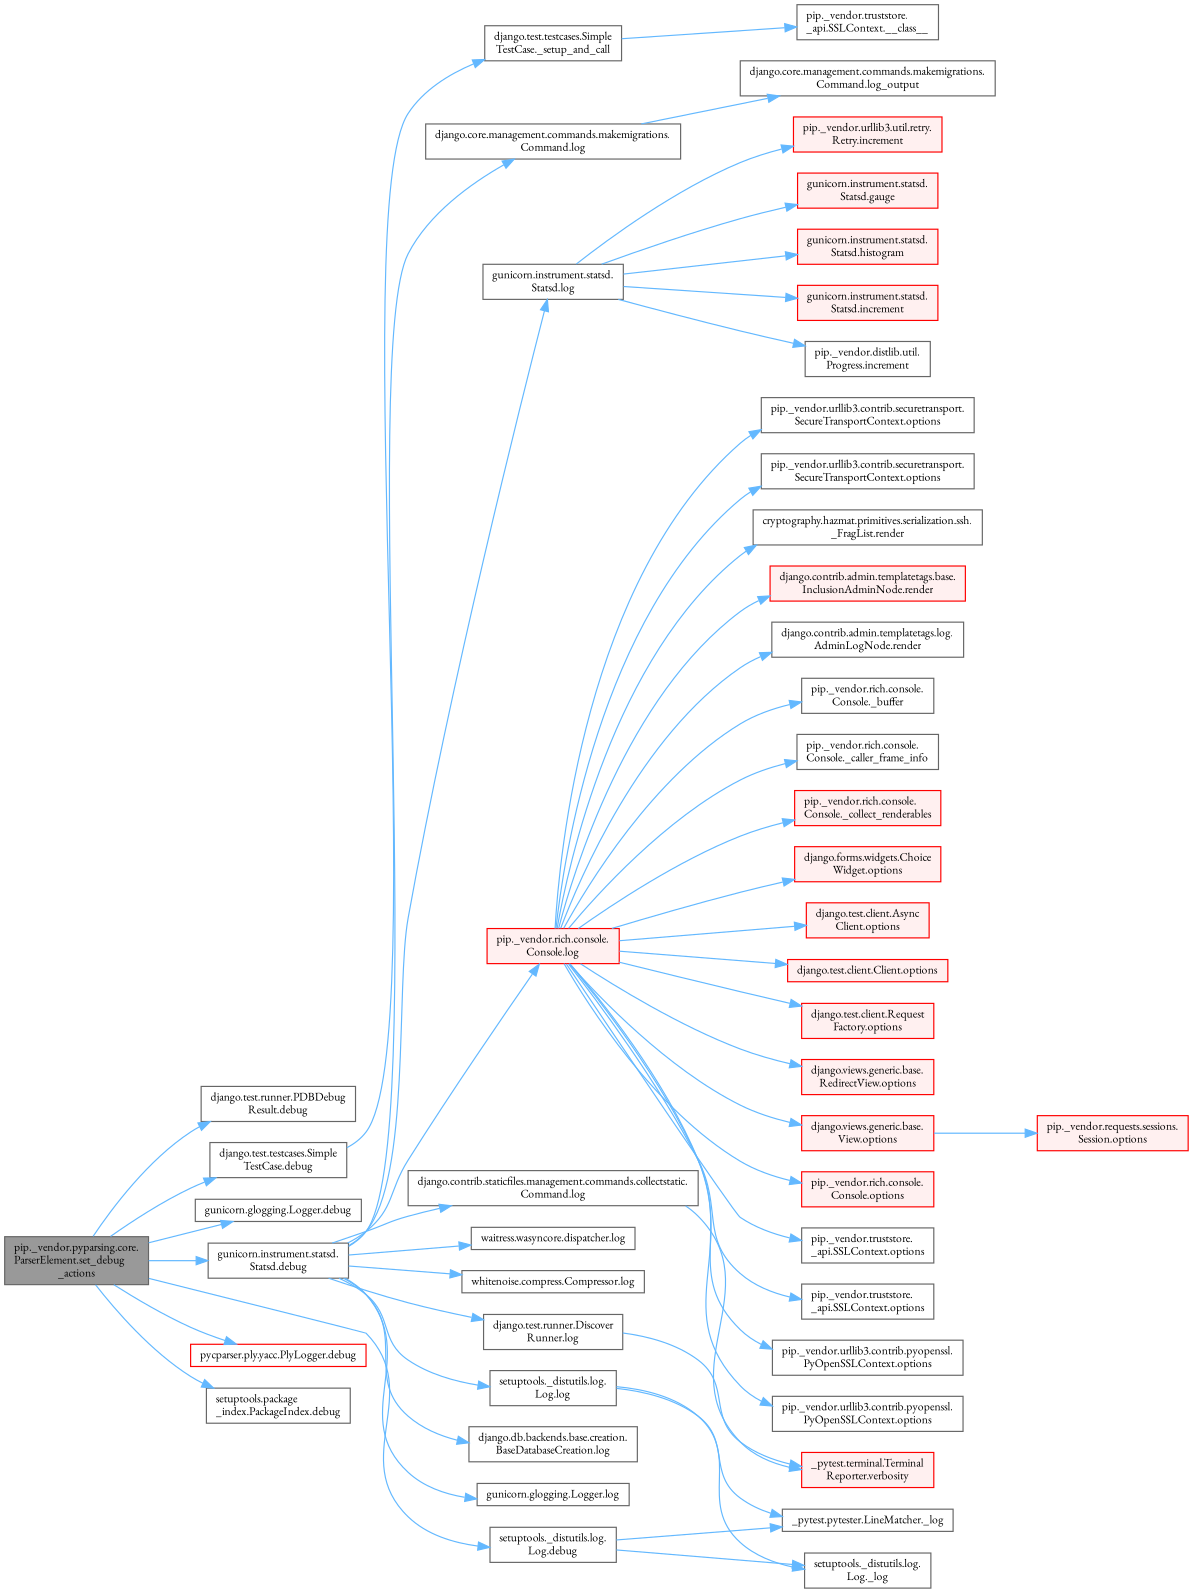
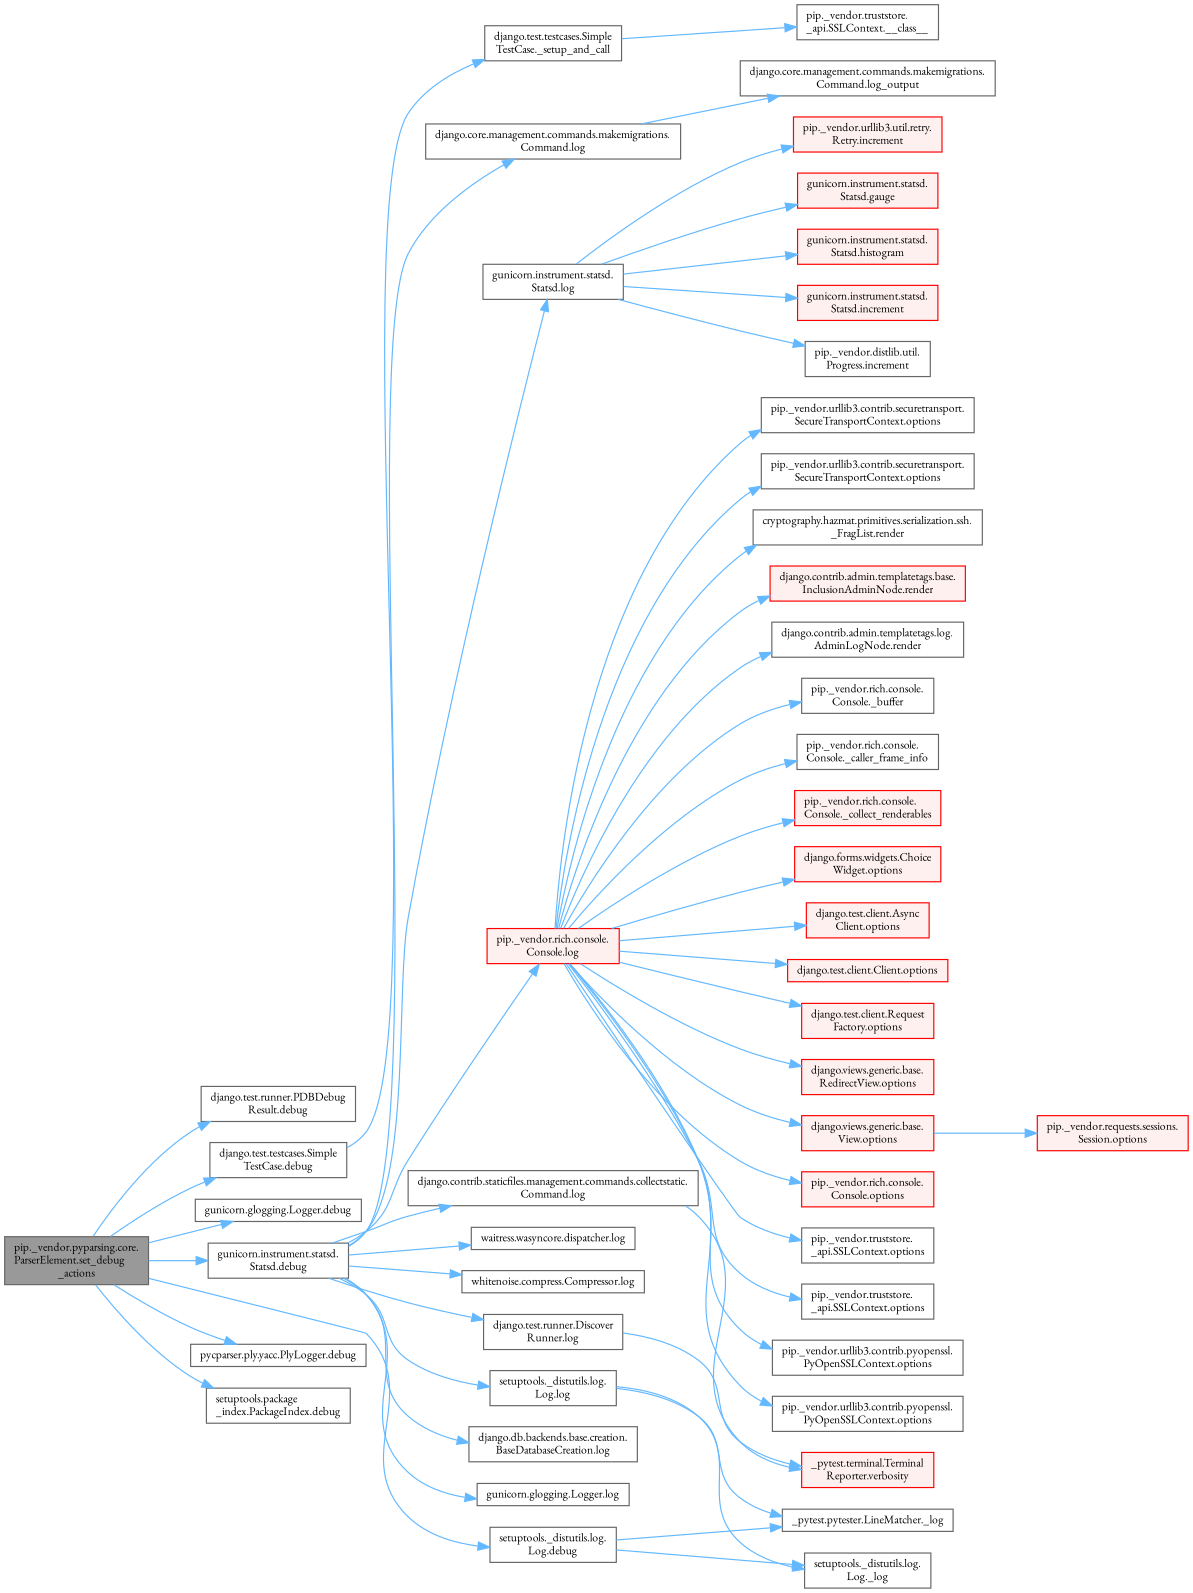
node "pycparser.ply.yacc.PlyLogger.debug": color red -> grey40
